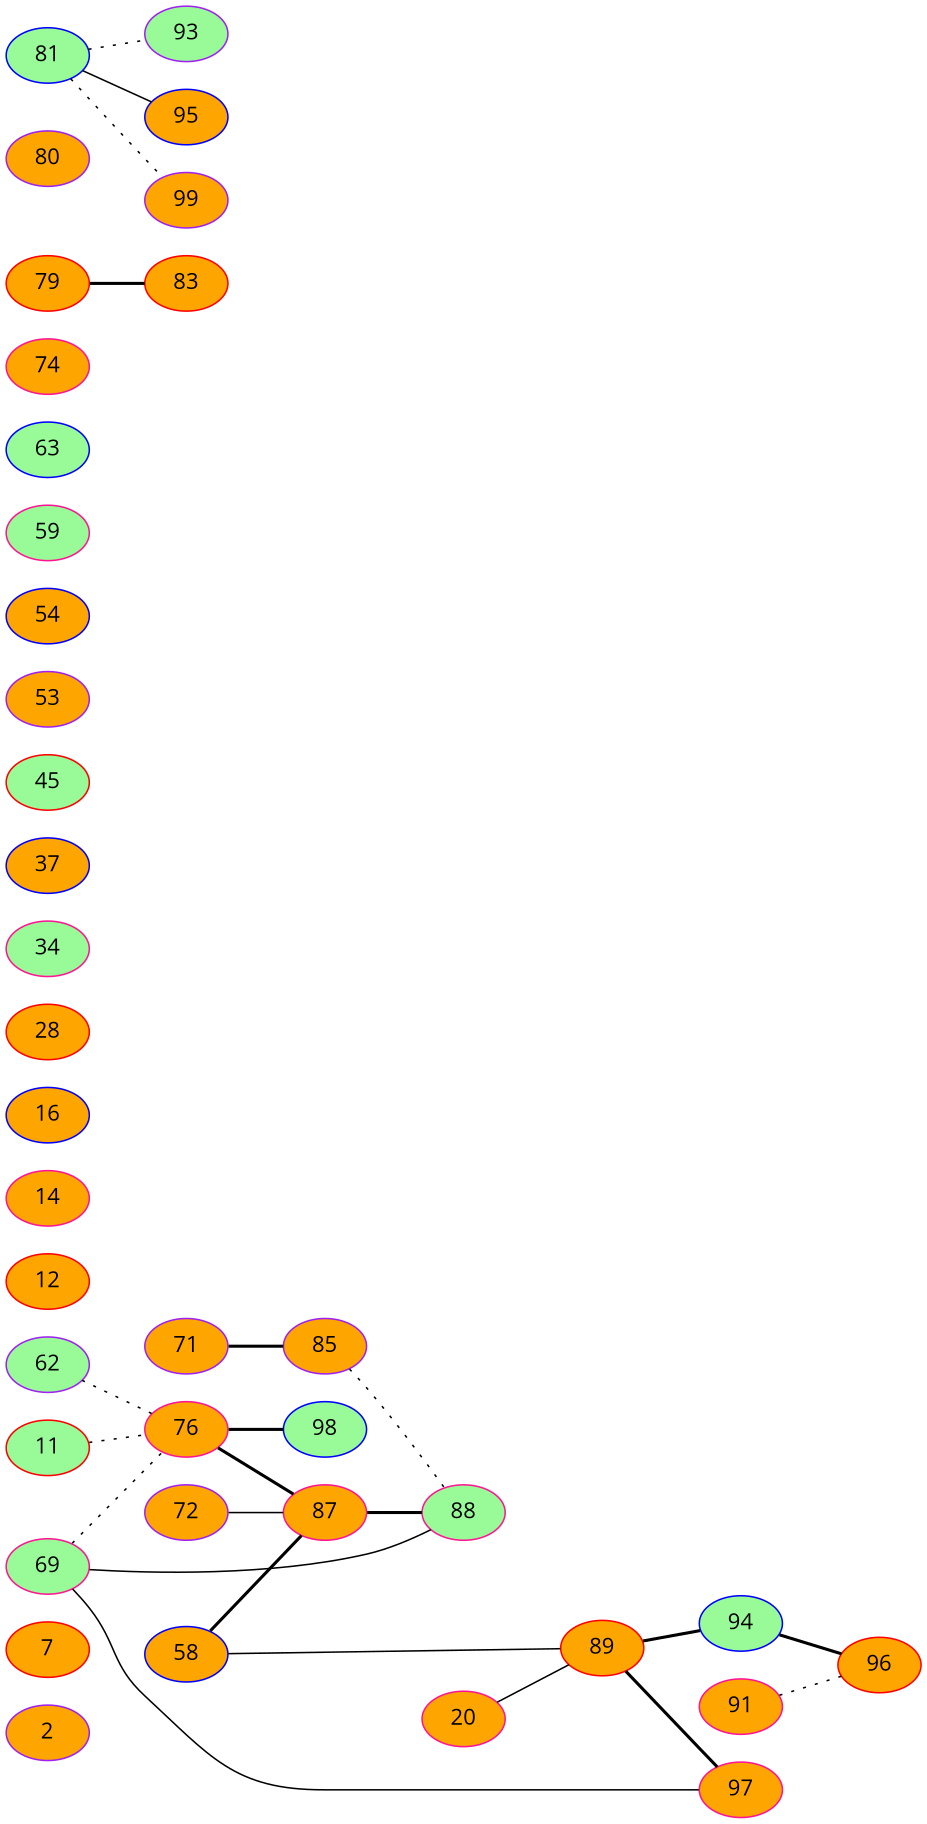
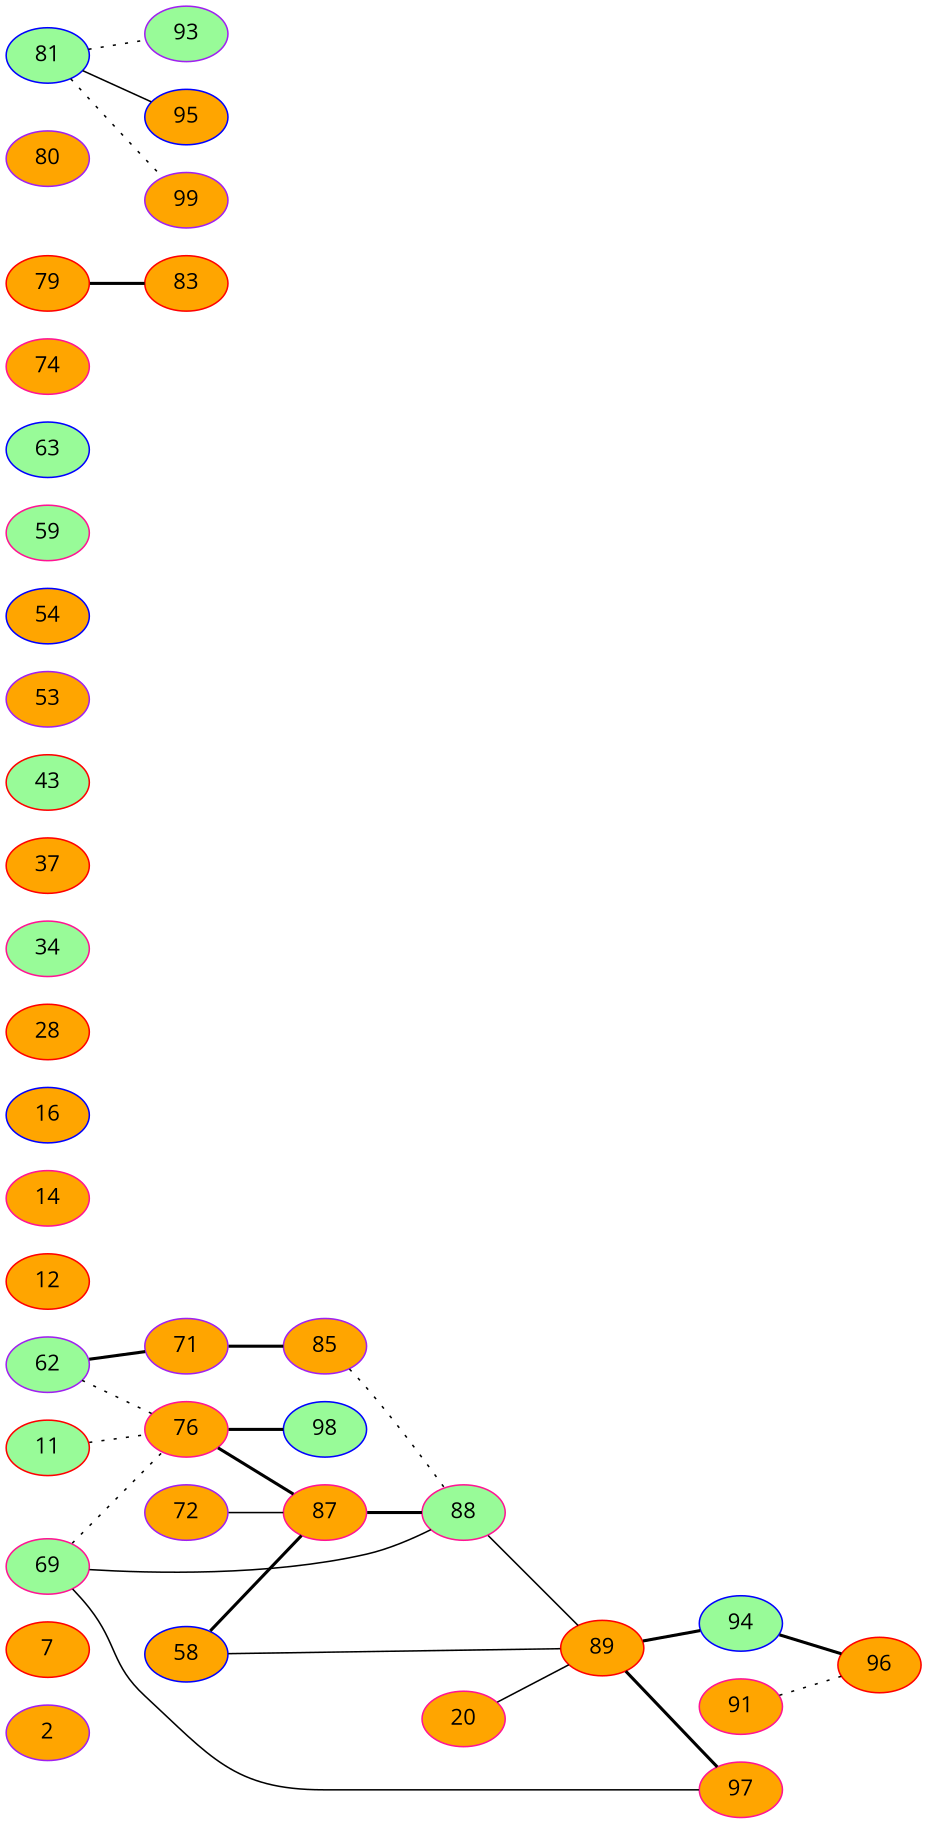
node "45": label "45" -> "43"
node "37": color blue -> red
edge "71" -- "62": added
edge "88" -- "89": added
